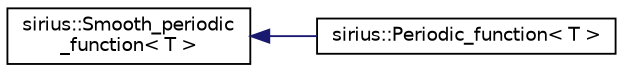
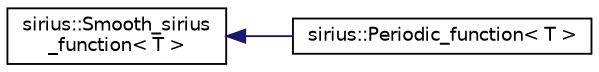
node "sirius::Smooth_periodic _function< T >": label "sirius::Smooth_periodic _function< T >" -> "sirius::Smooth_sirius _function< T >"
